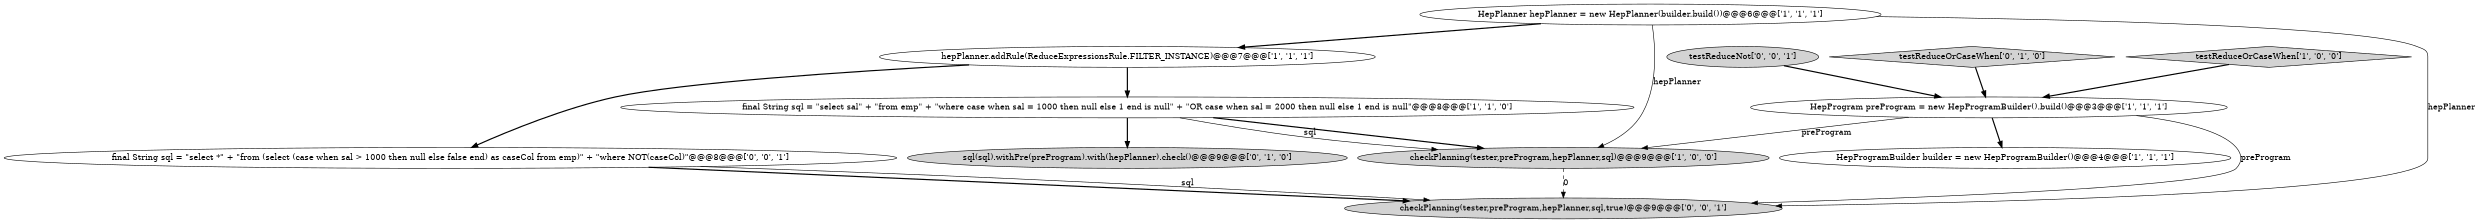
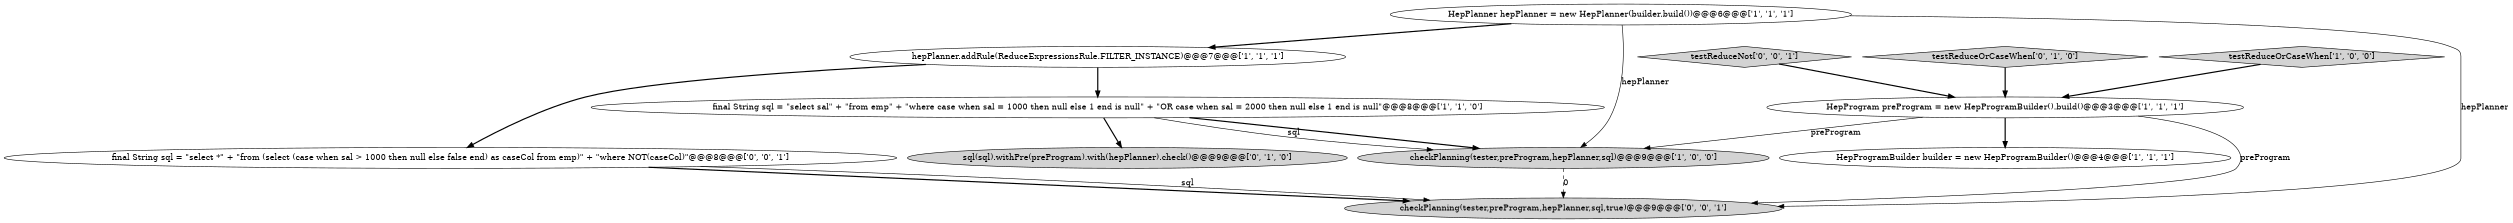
node "testReduceNot['0', '0', '1']": shape ellipse -> diamond
